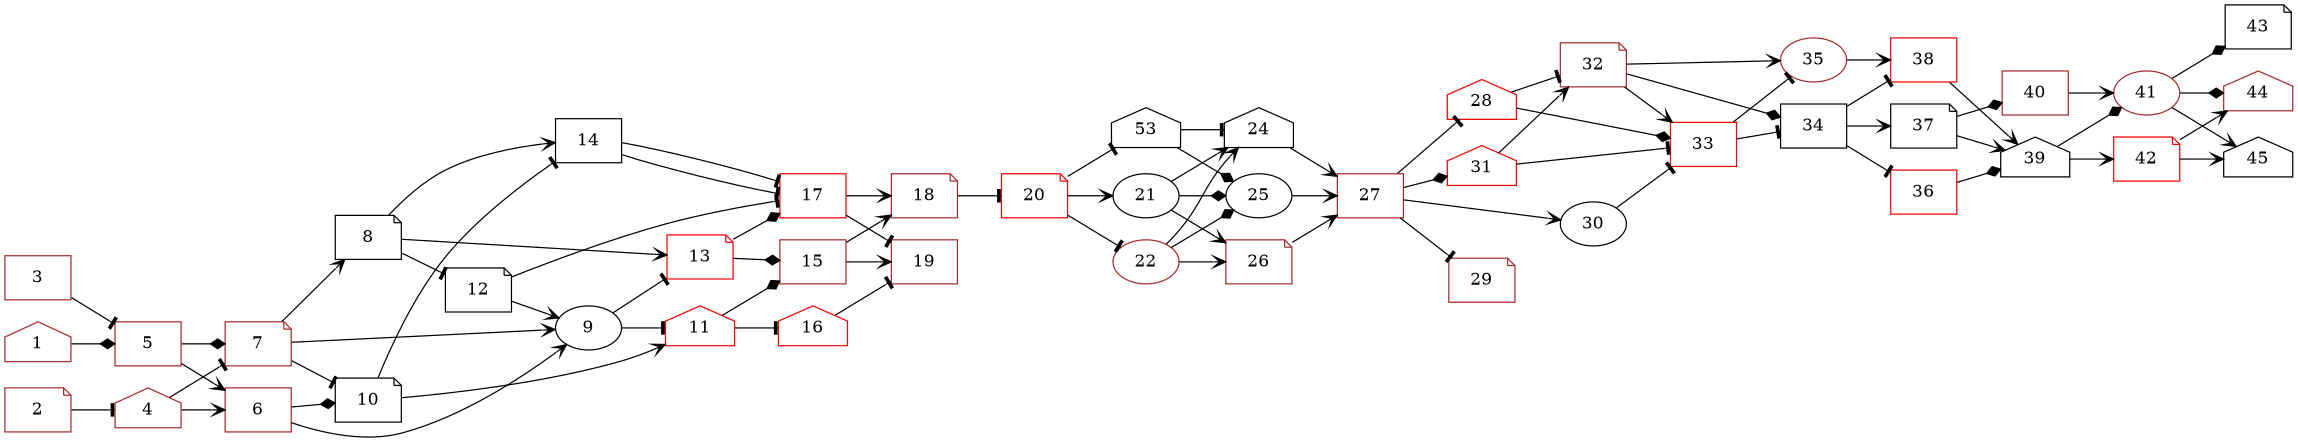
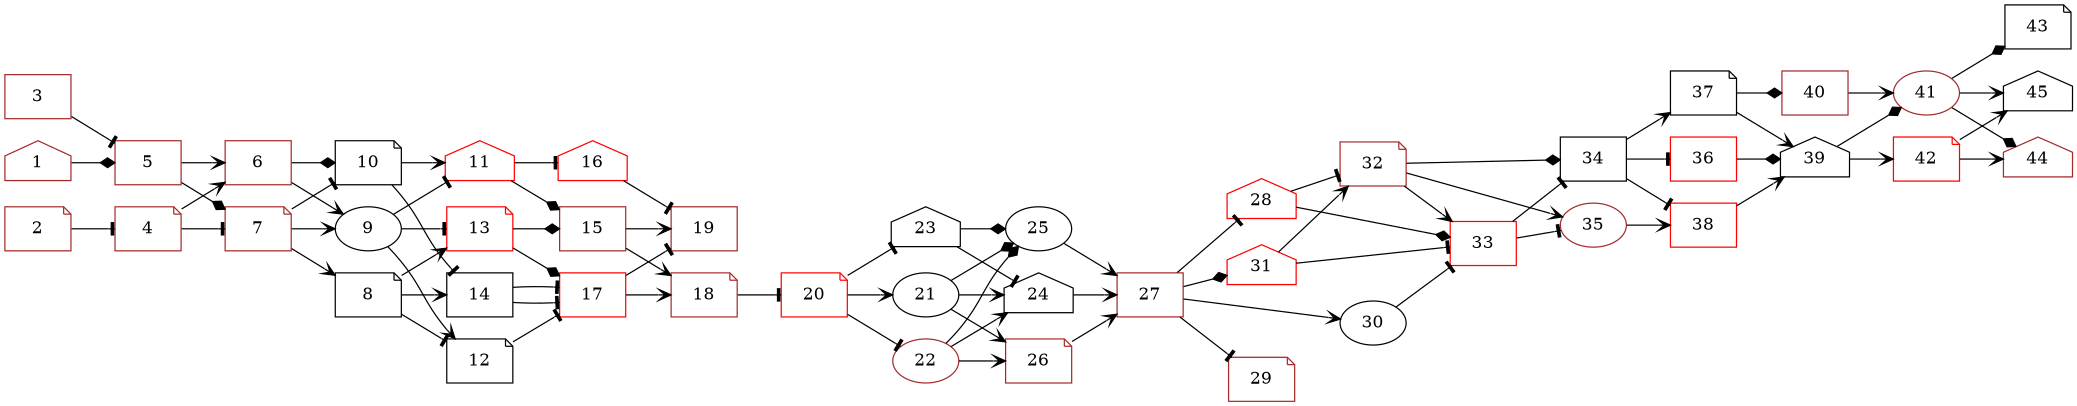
node "53": label "53" -> "23"
edge "12" -> "9": reversed
node "4": shape house -> note
